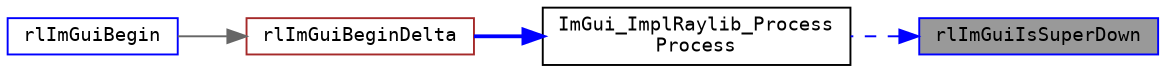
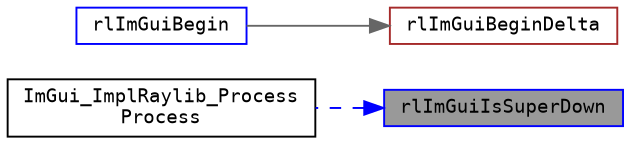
edge "rlImGuiBeginDelta" -> "ImGui_ImplRaylib_Process Process": removed
